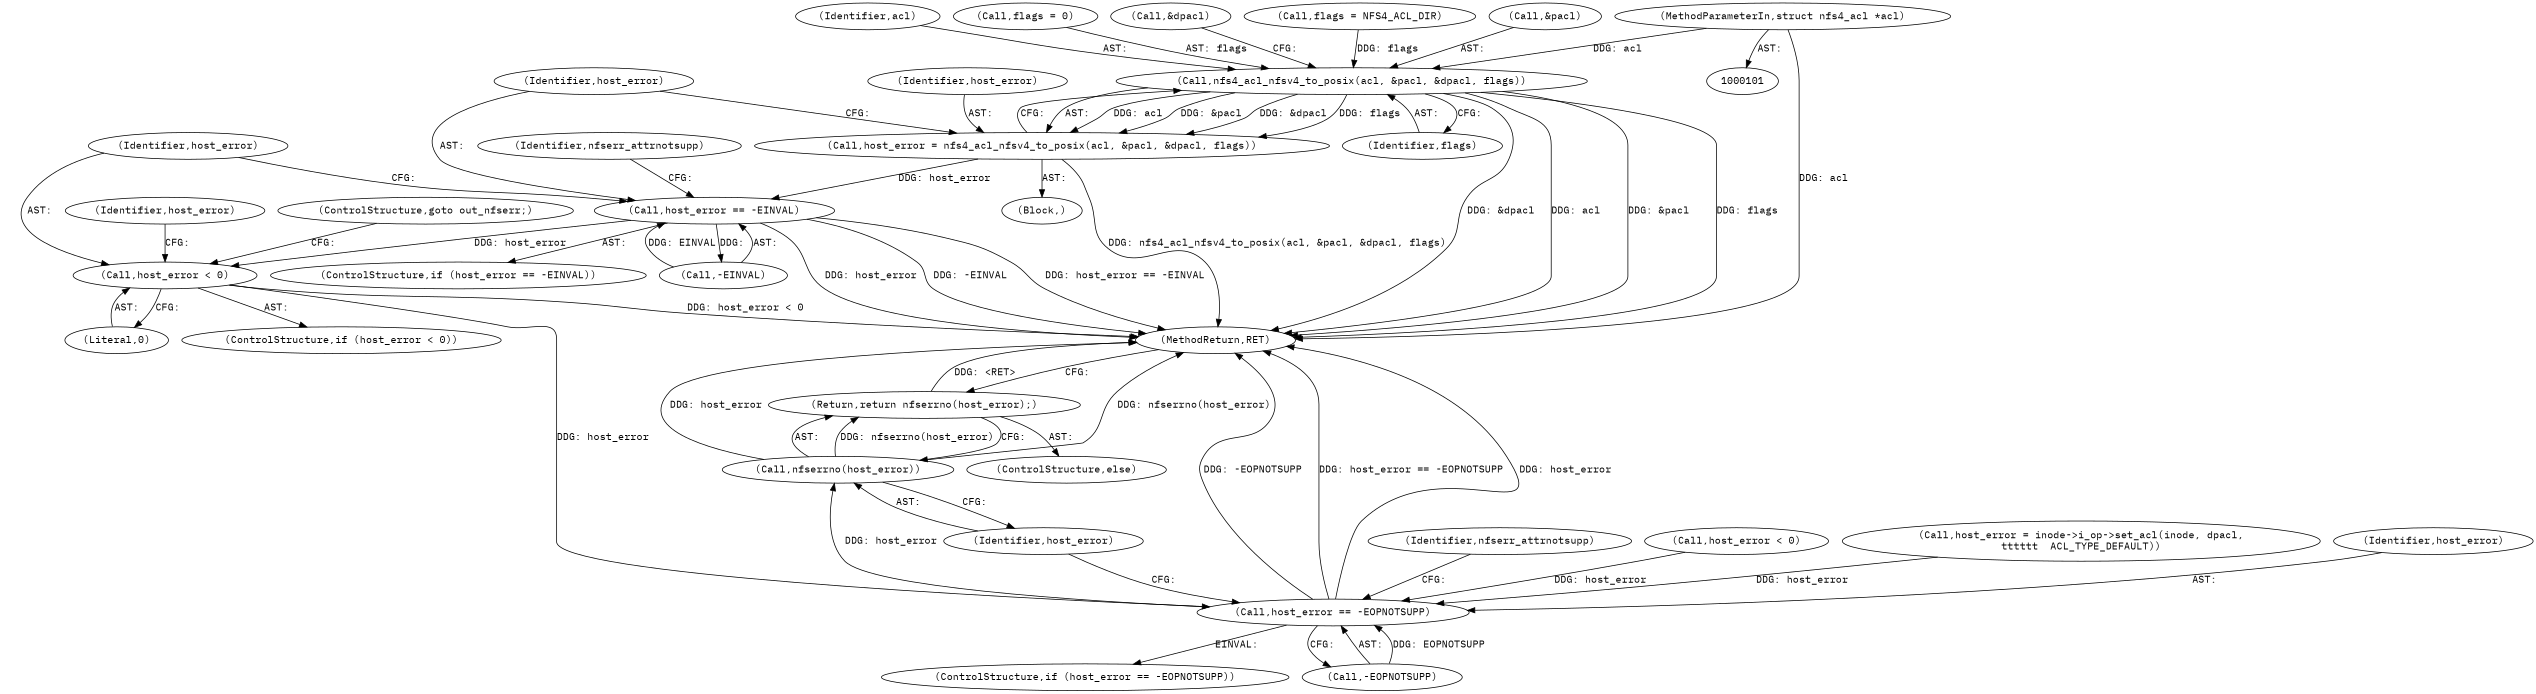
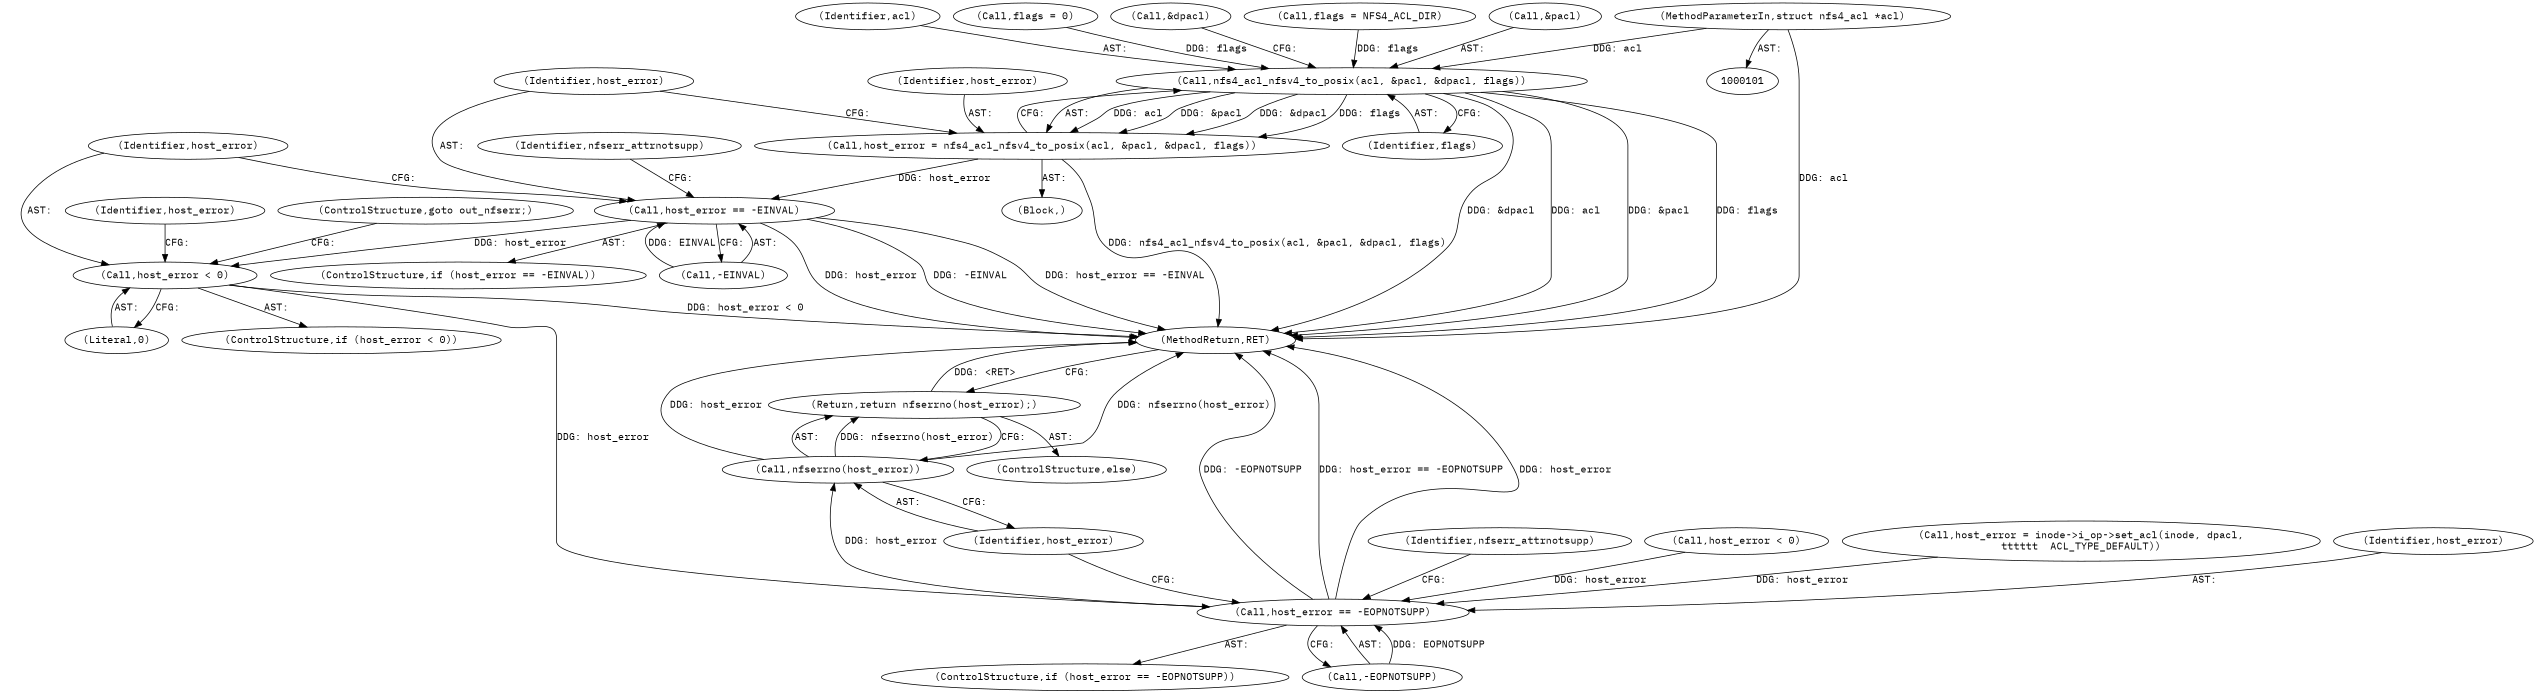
edge "(Call,flags = 0)" -> "(Call,nfs4_acl_nfsv4_to_posix(acl, &pacl, &dpacl, flags))": label "AST: flags" -> "DDG: flags"
edge "(Call,host_error == -EINVAL)" -> "(Call,-EINVAL)": label "DDG: " -> "CFG: "
edge "(Call,host_error == -EOPNOTSUPP)" -> "(ControlStructure,if (host_error == -EOPNOTSUPP))": label "EINVAL: " -> "AST: "
